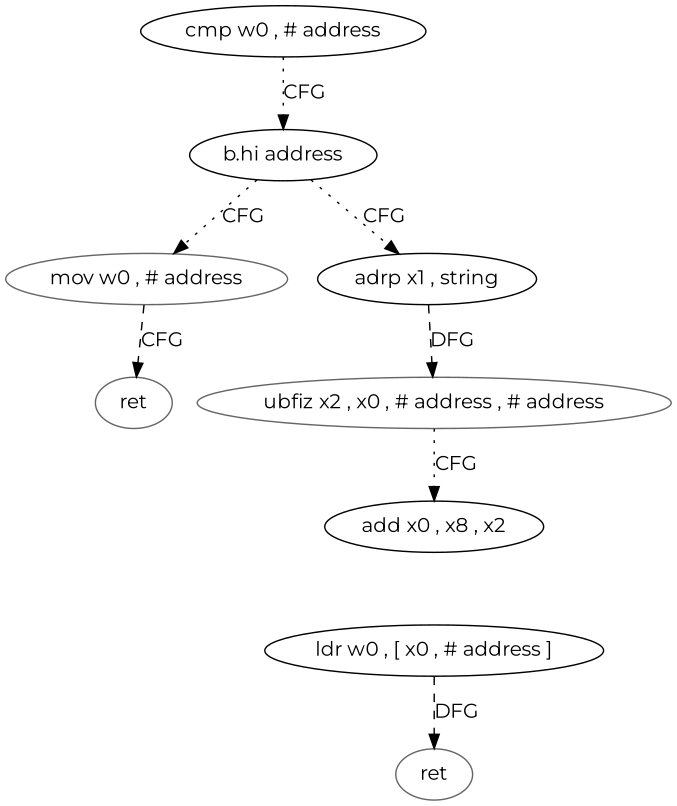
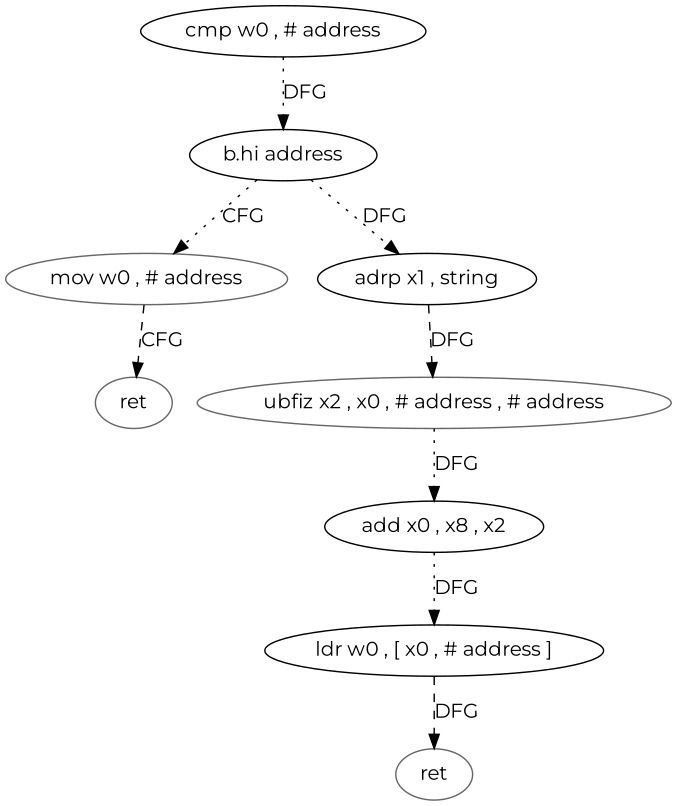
edge "cmp w0 , # address" -> "b.hi address": label "CFG" -> "DFG"
edge "b.hi address" -> "adrp x1 , string": label "CFG" -> "DFG"
edge "ubfiz x2 , x0 , # address , # address" -> "add x0 , x8 , x2": label "CFG" -> "DFG"
edge "add x0 , x8 , x2" -> "ldr w0 , [ x0 , # address ]": added, label "DFG"
